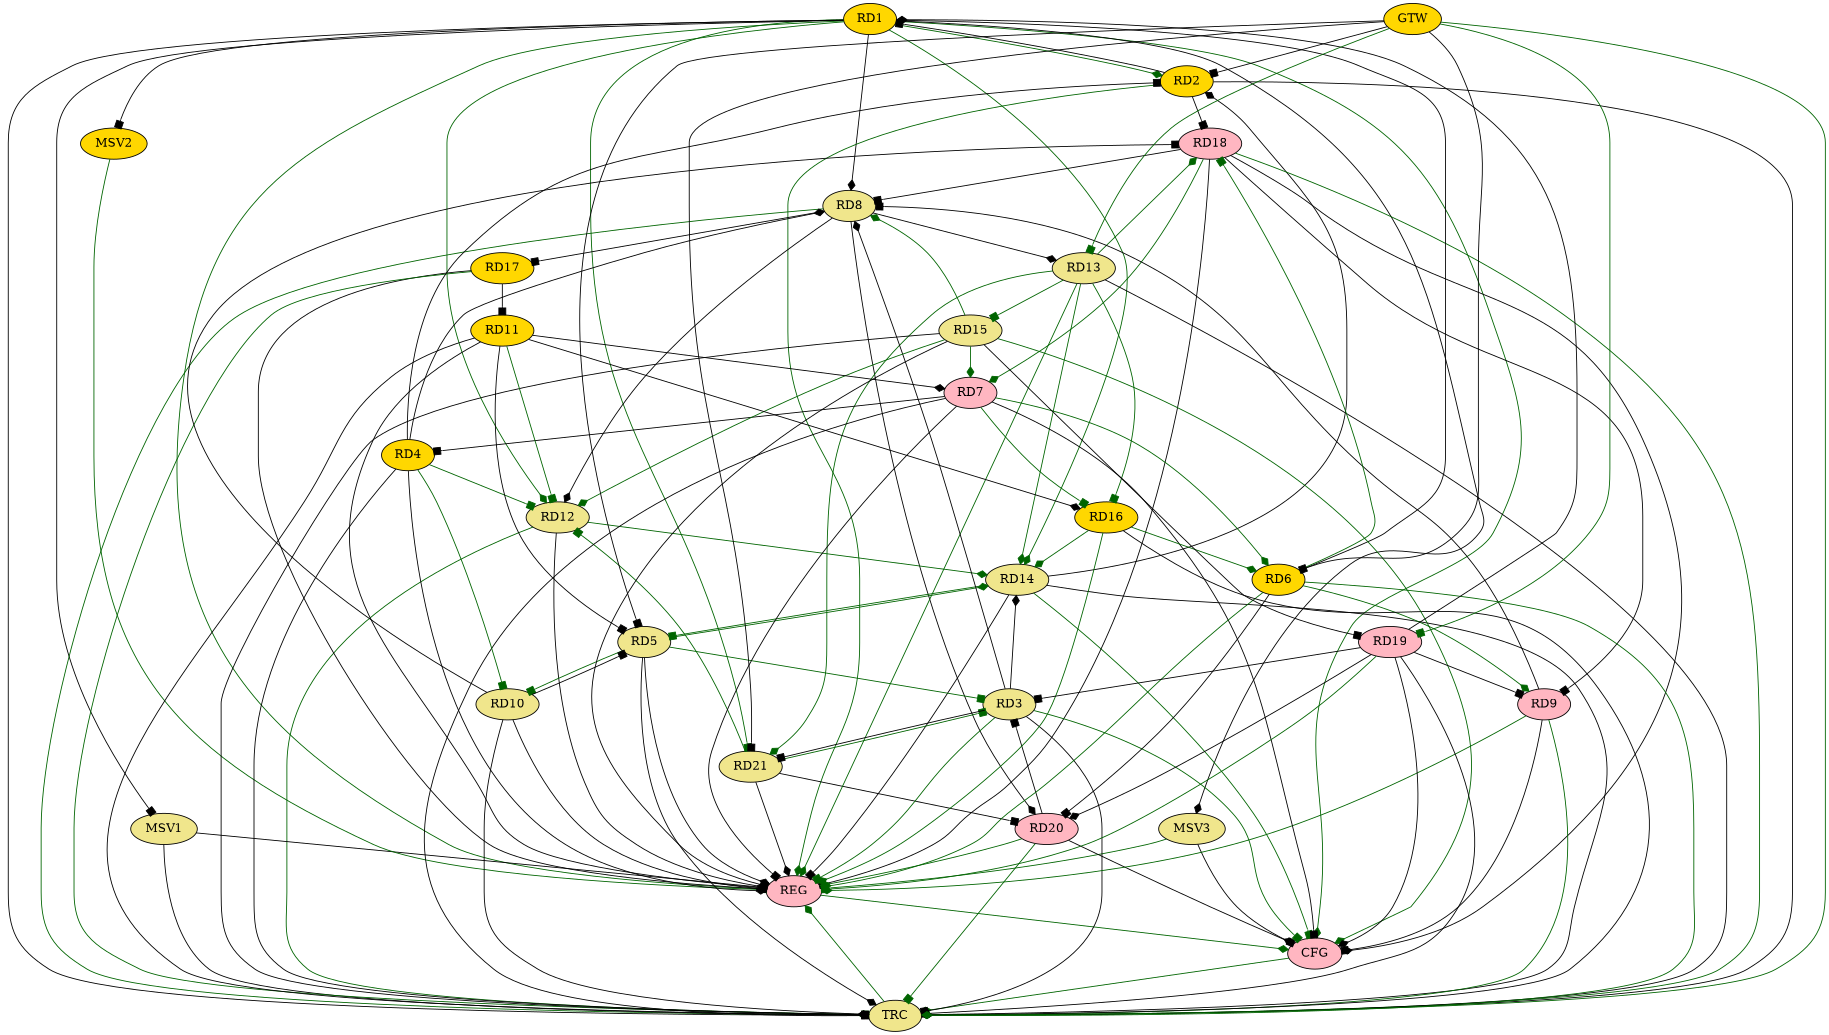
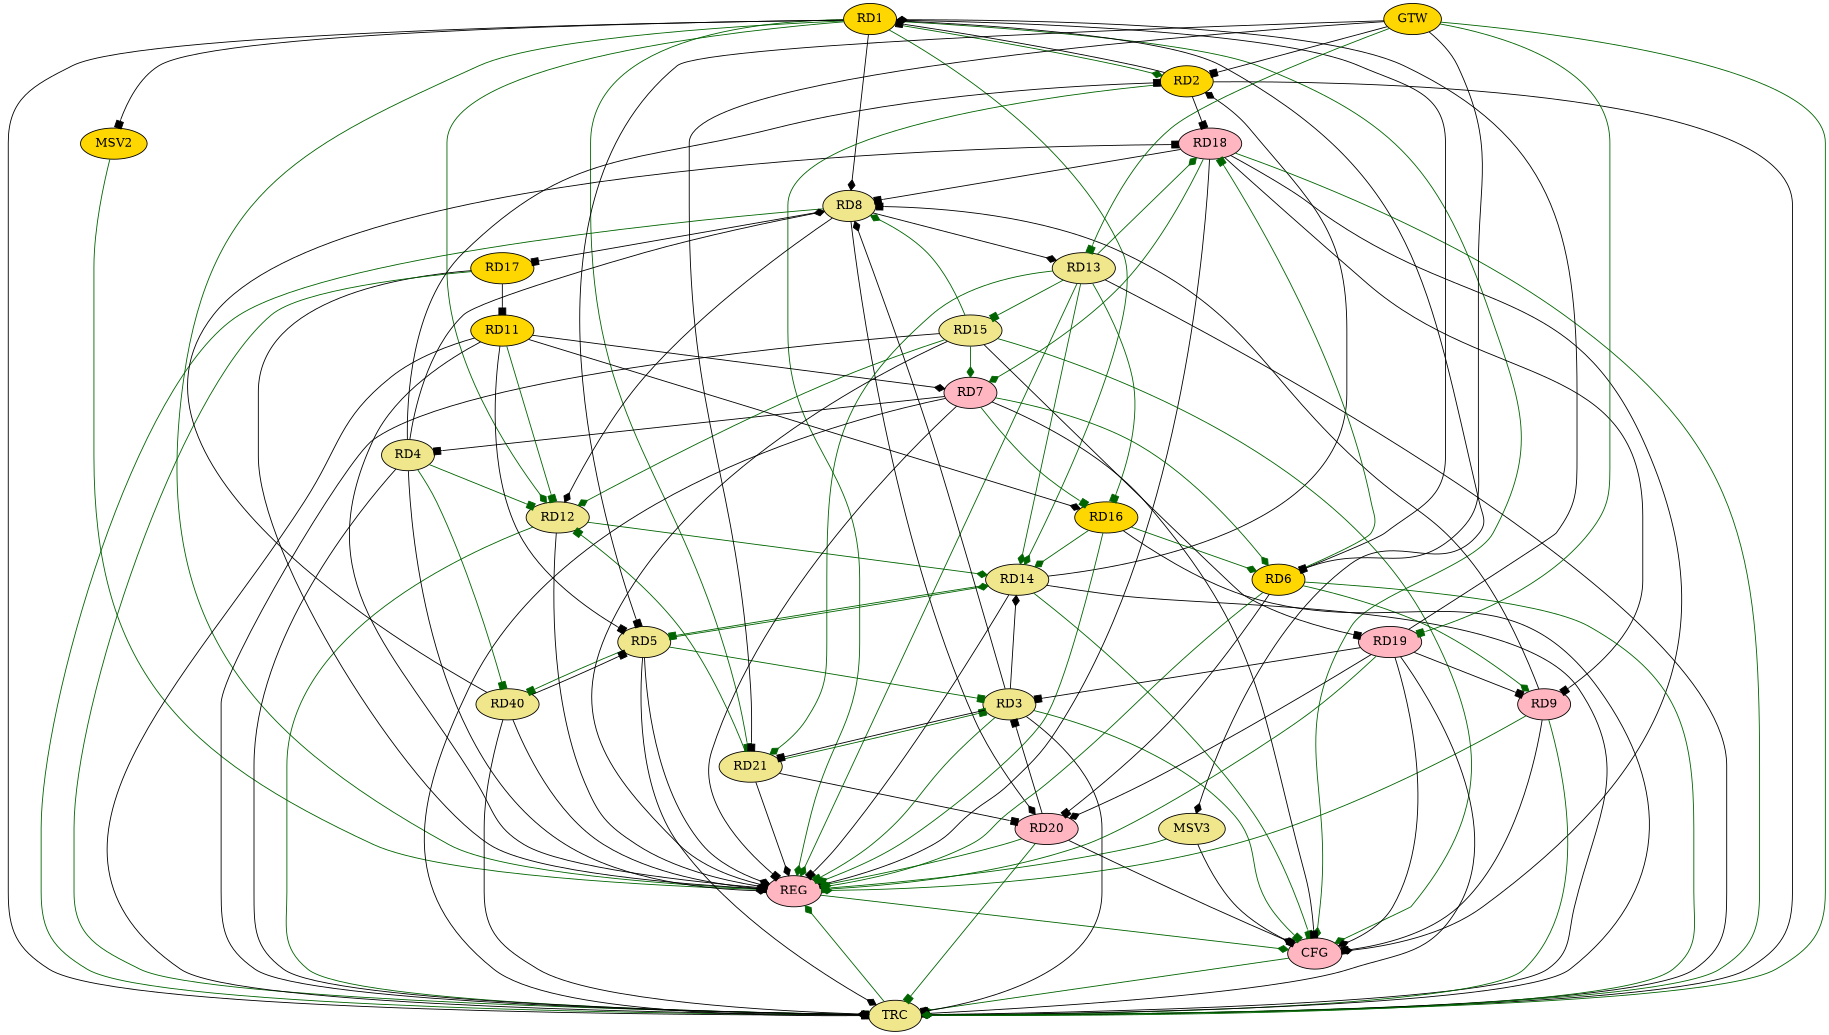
node "RD4": fillcolor gold -> khaki
node "RD10": label "RD10" -> "RD40"
node "MSV1": removed
